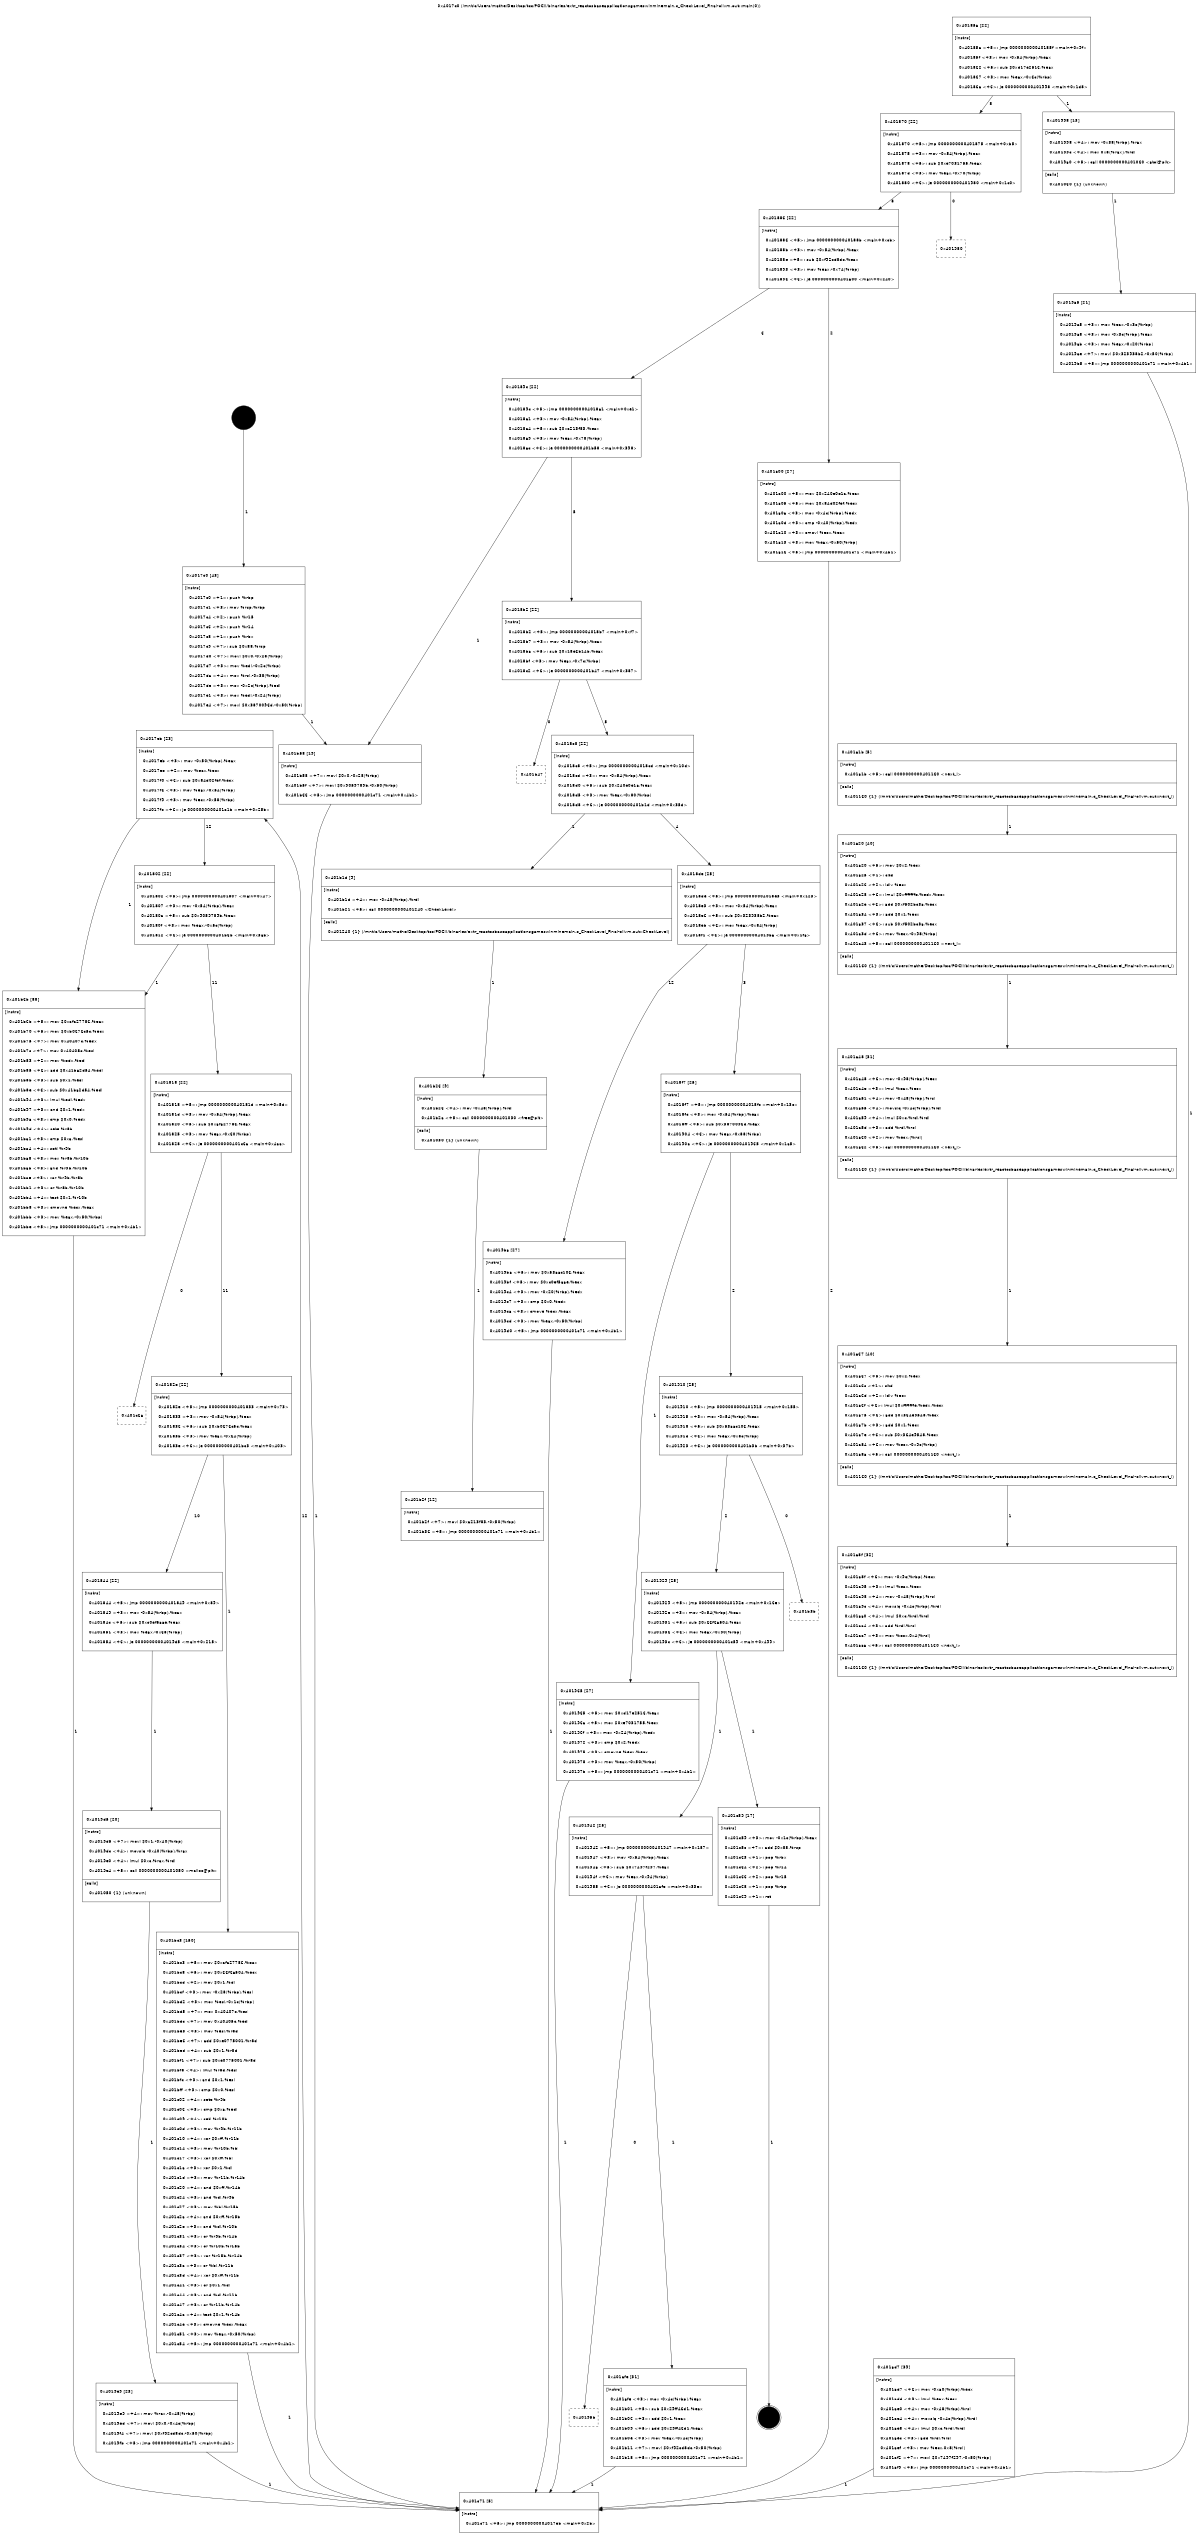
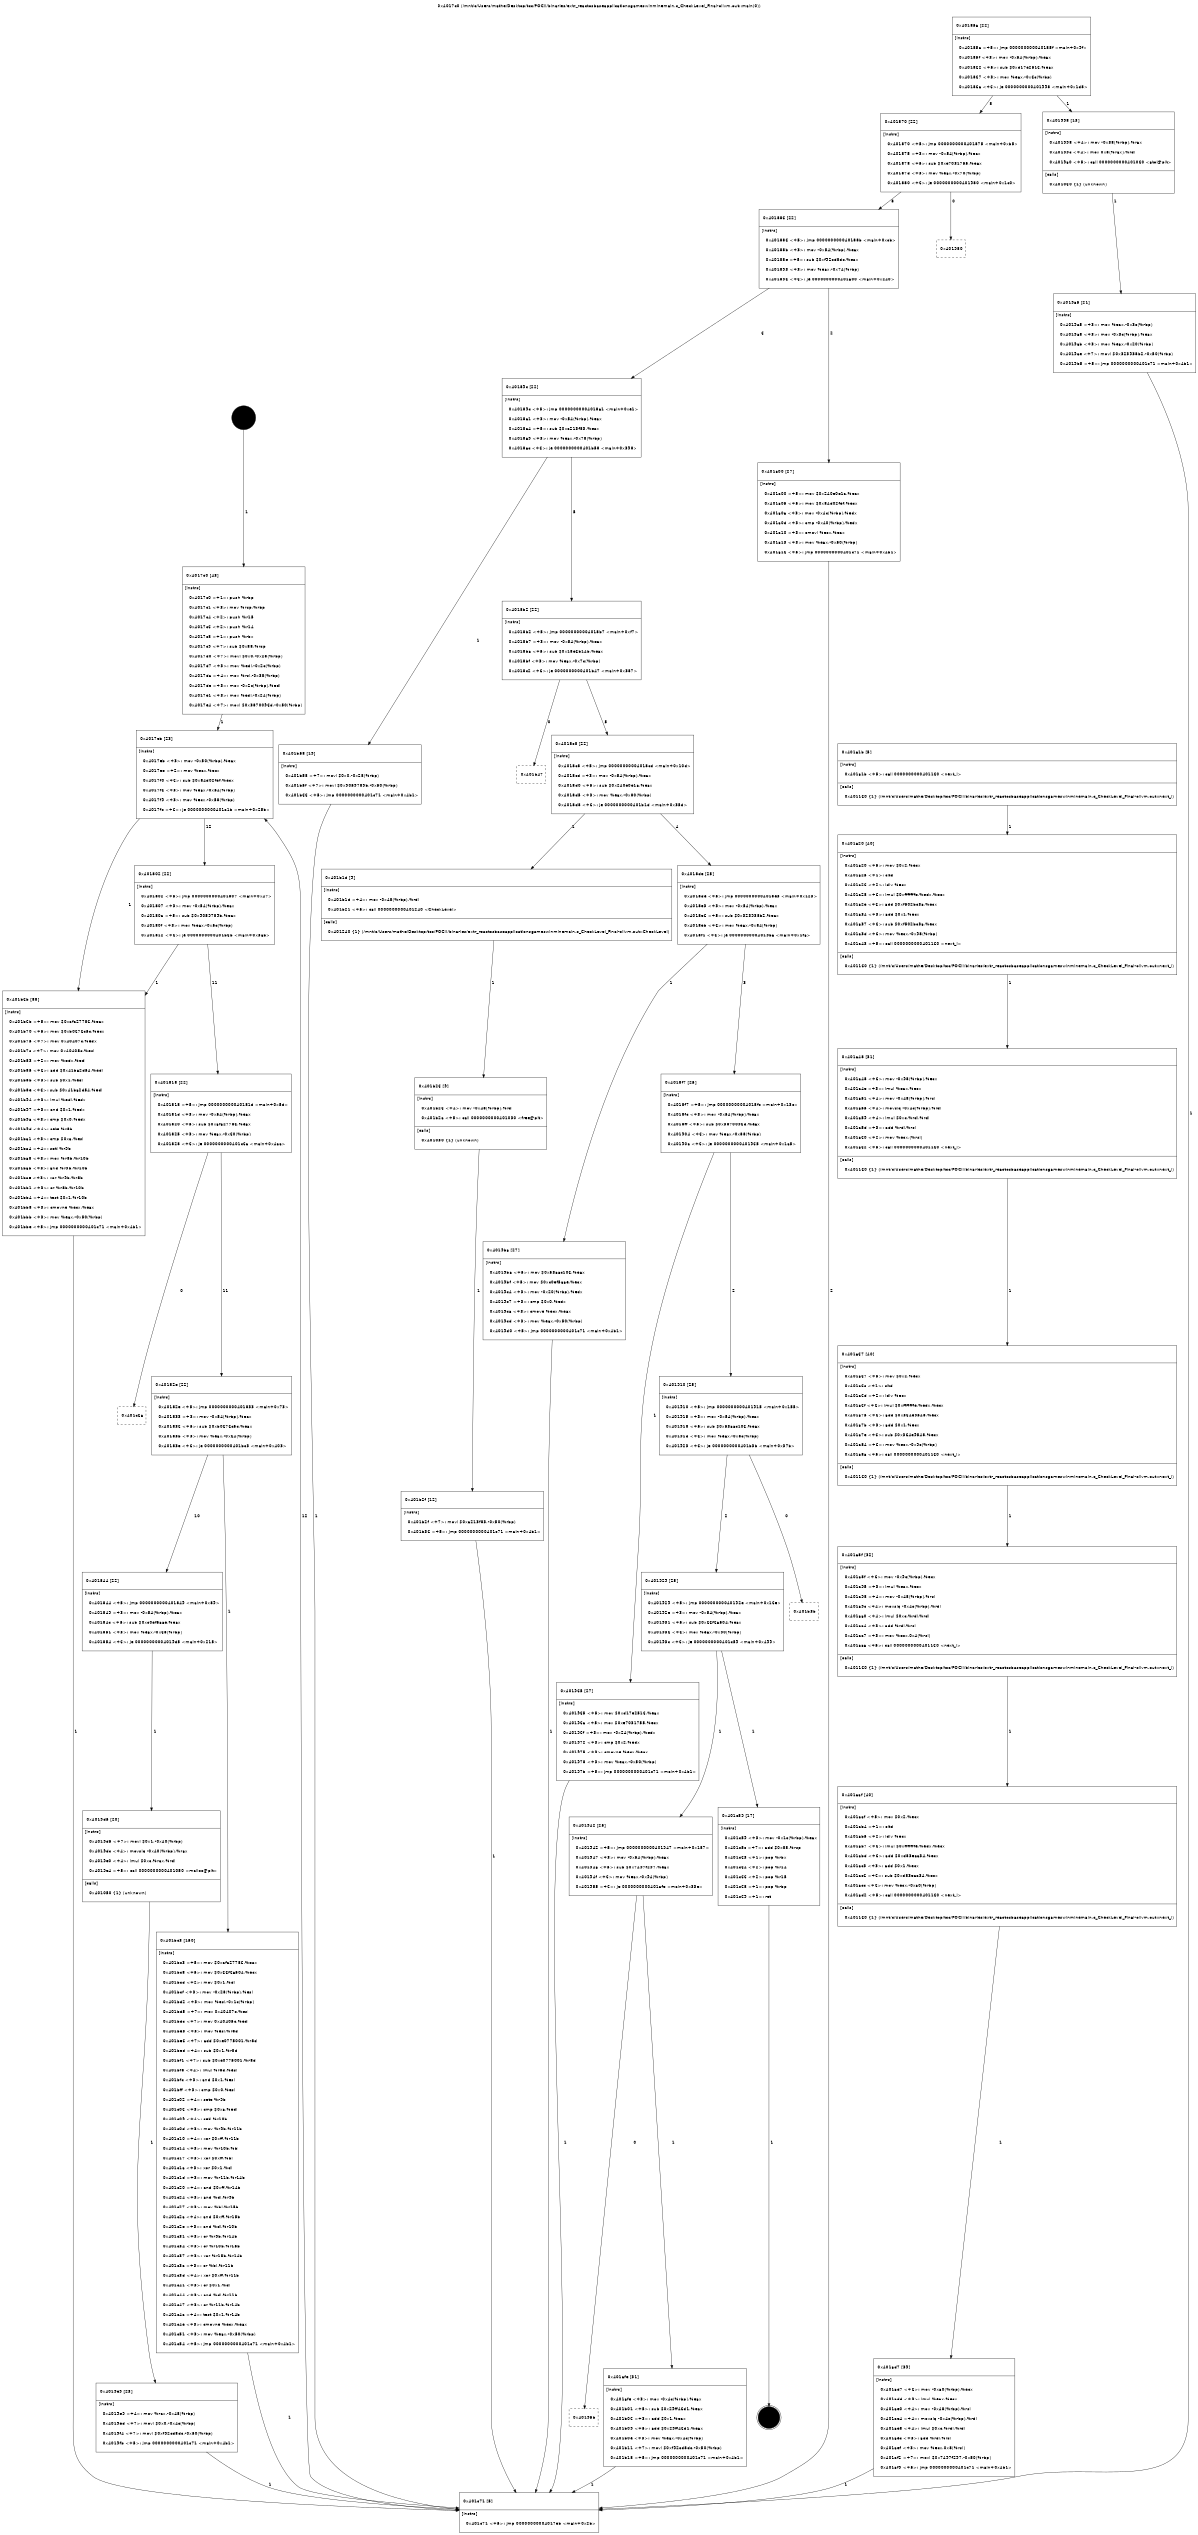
edge "0x4017c0 [43]" -> "0x401b58 [19]": now "0x4017c0 [43]" -> "0x4017eb [23]"
edge "0x4018de [25]" -> "0x4019ba [27]": label " 12" -> " 1"
node "0x401aaf [40]": added
edge "0x401b2f [12]" -> "0x401c71 [5]": added, label "1"
